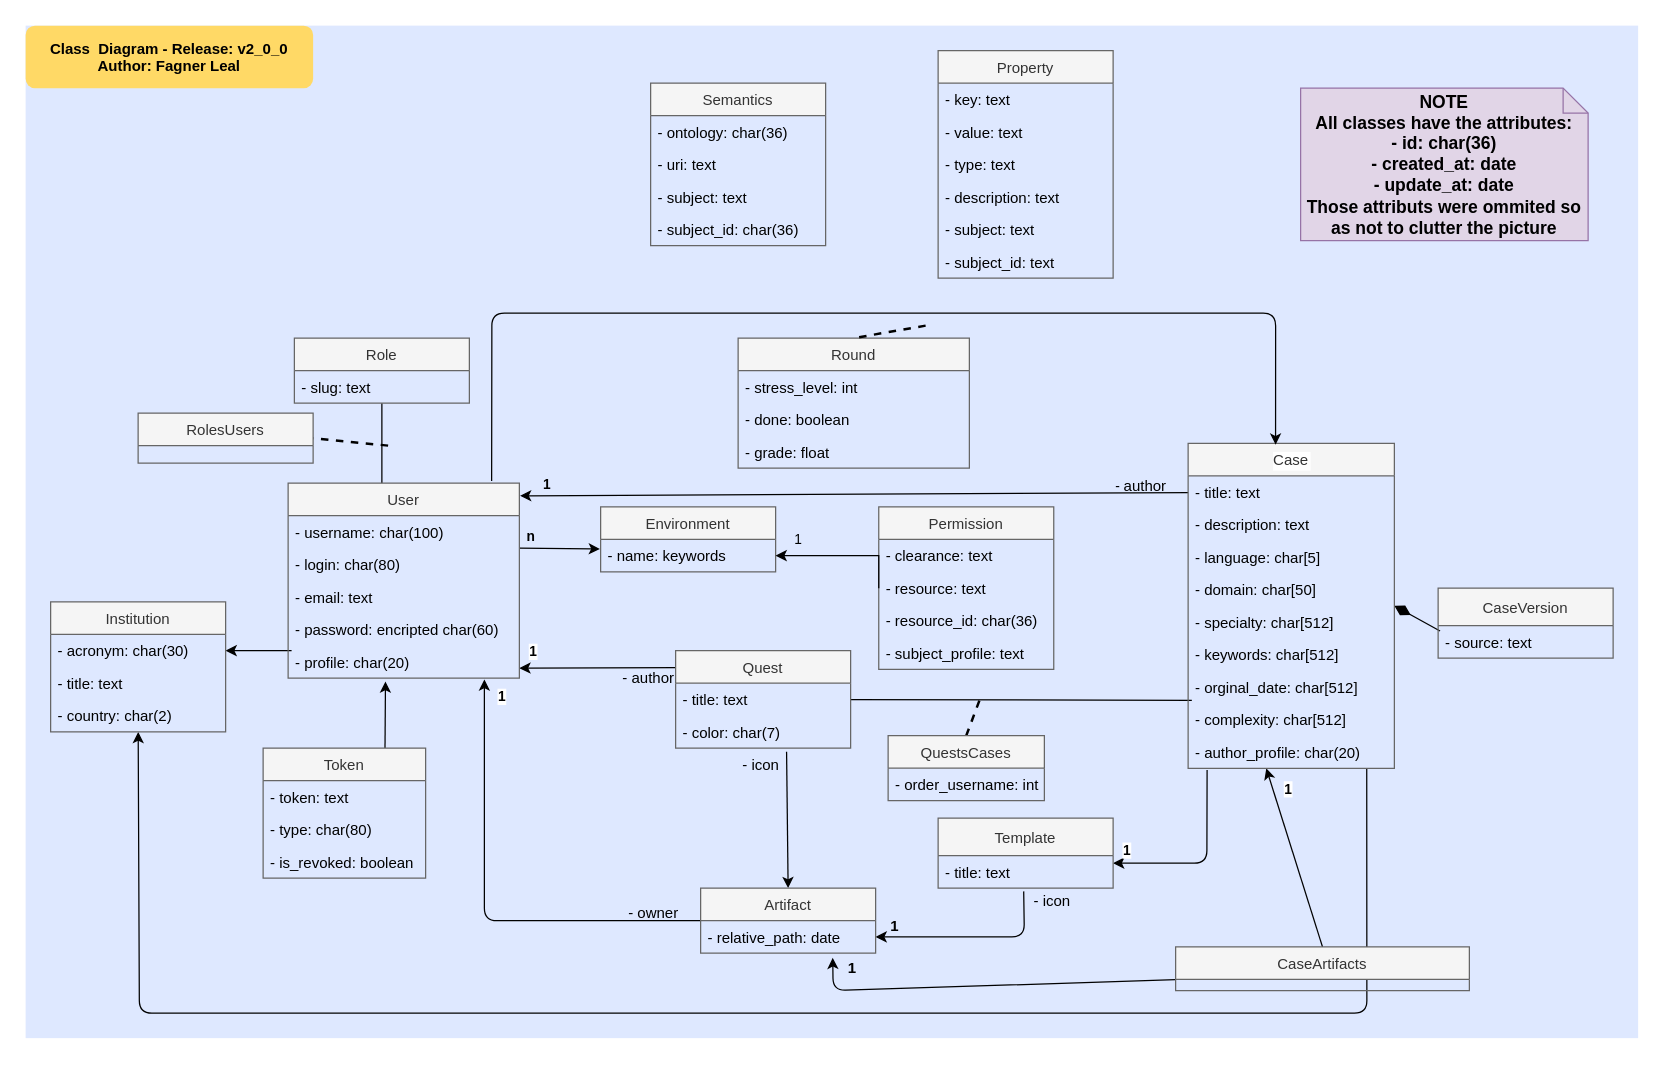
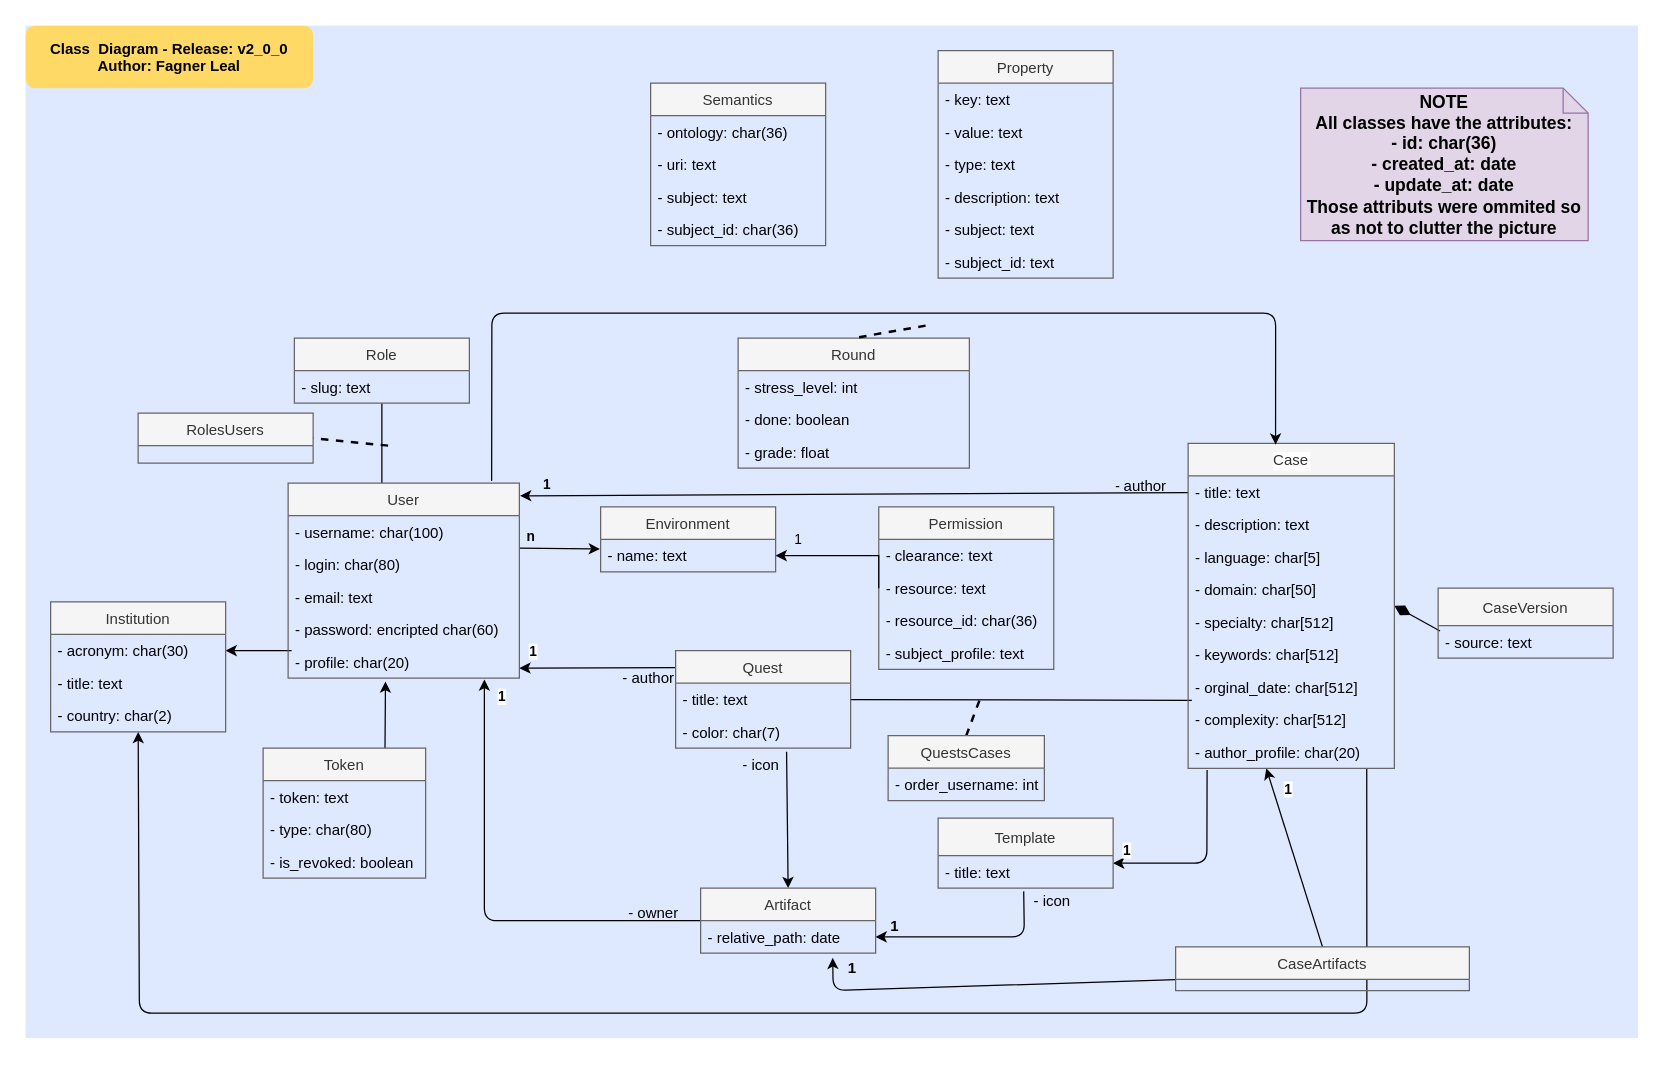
node "- name: keywords": label "- name: keywords" -> "- name: text"
